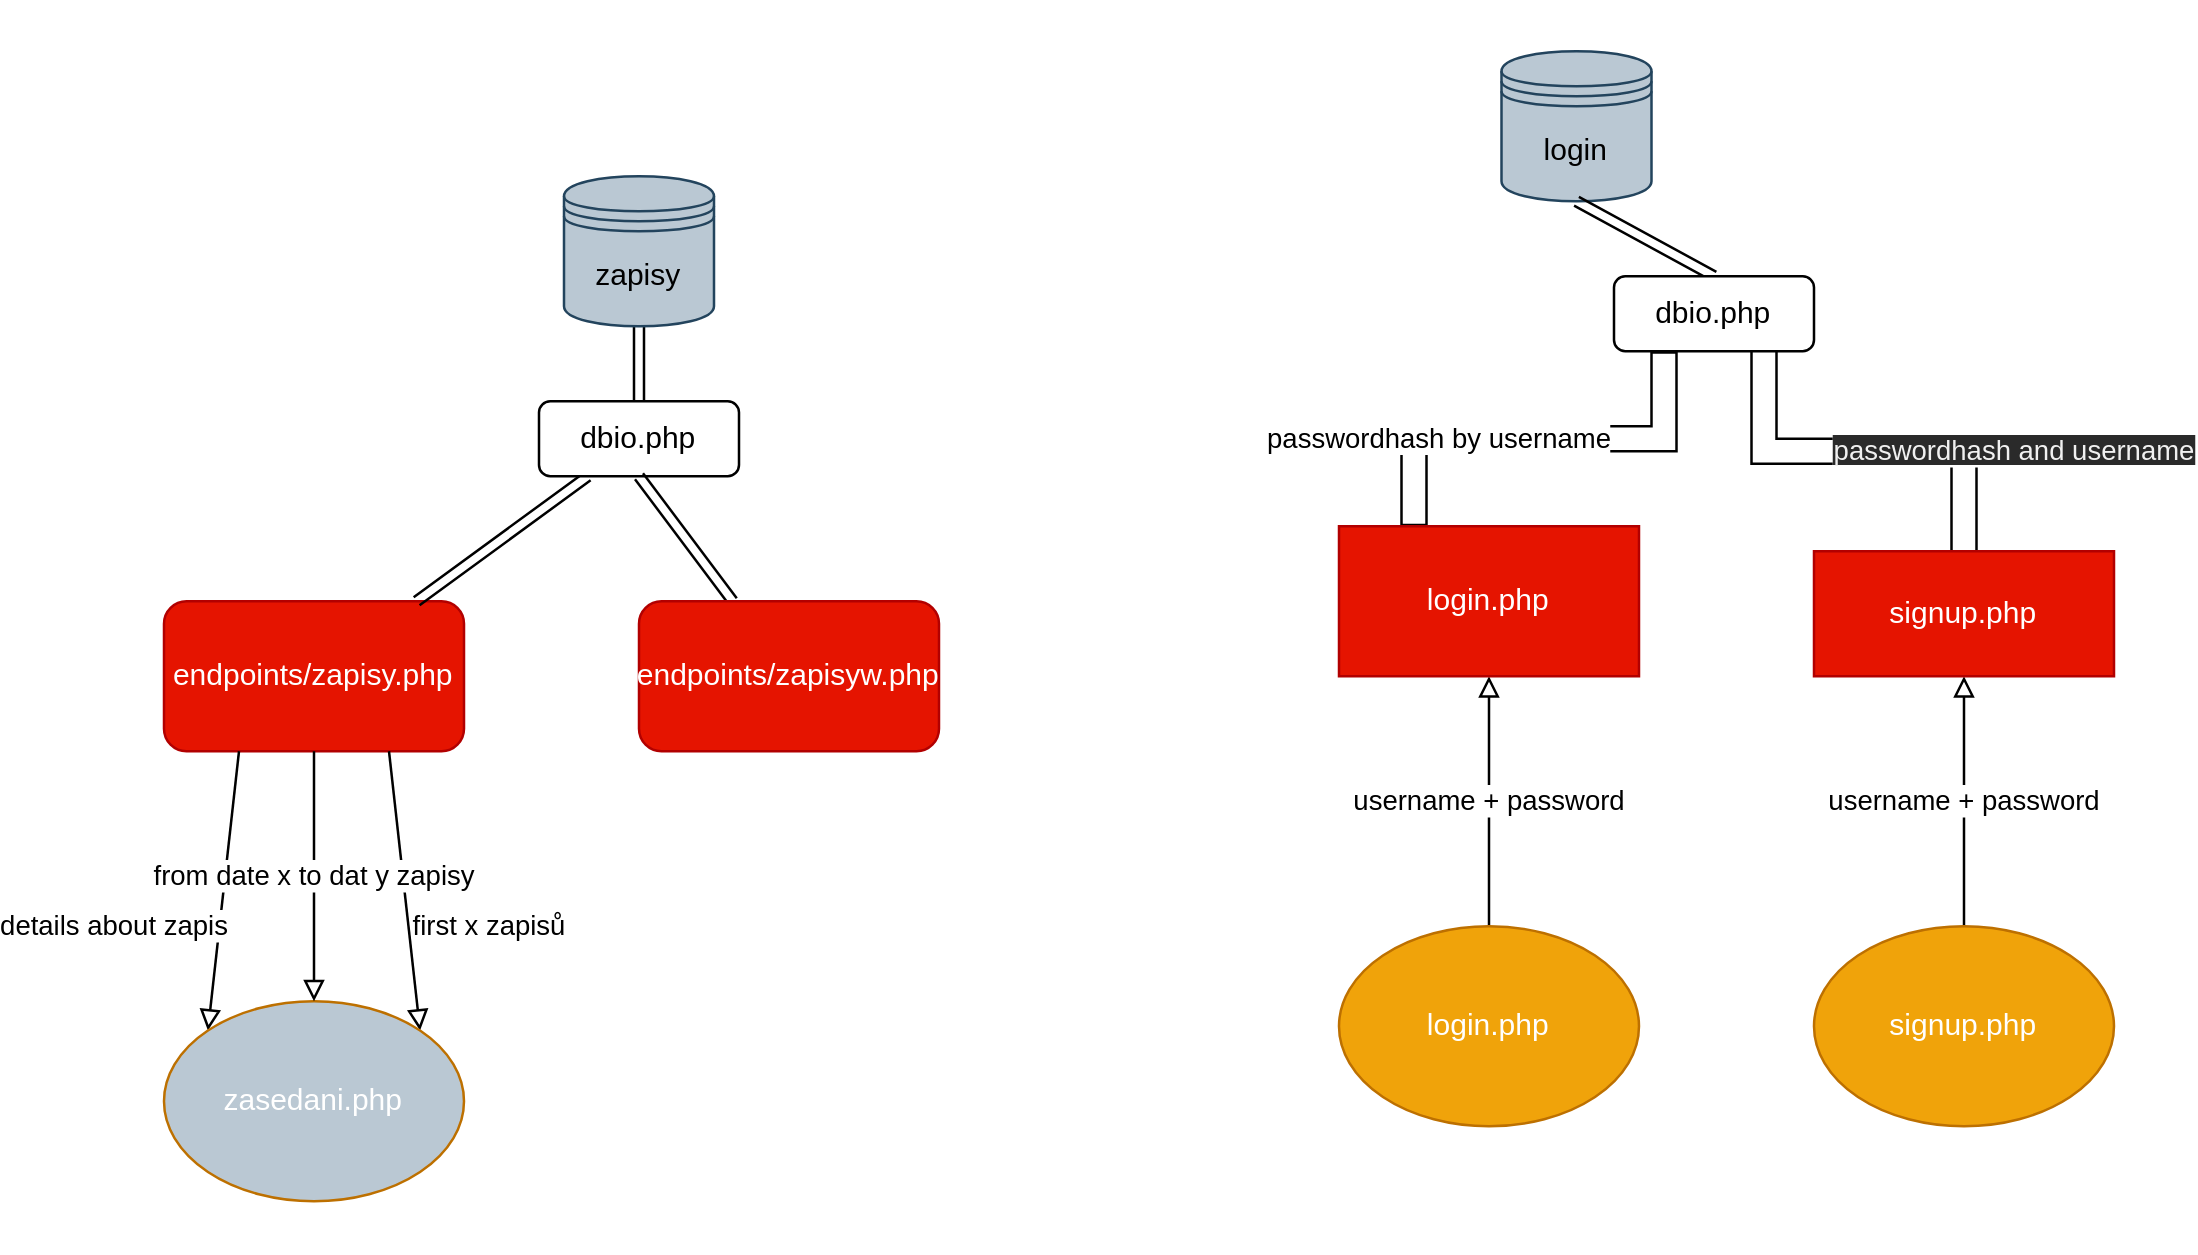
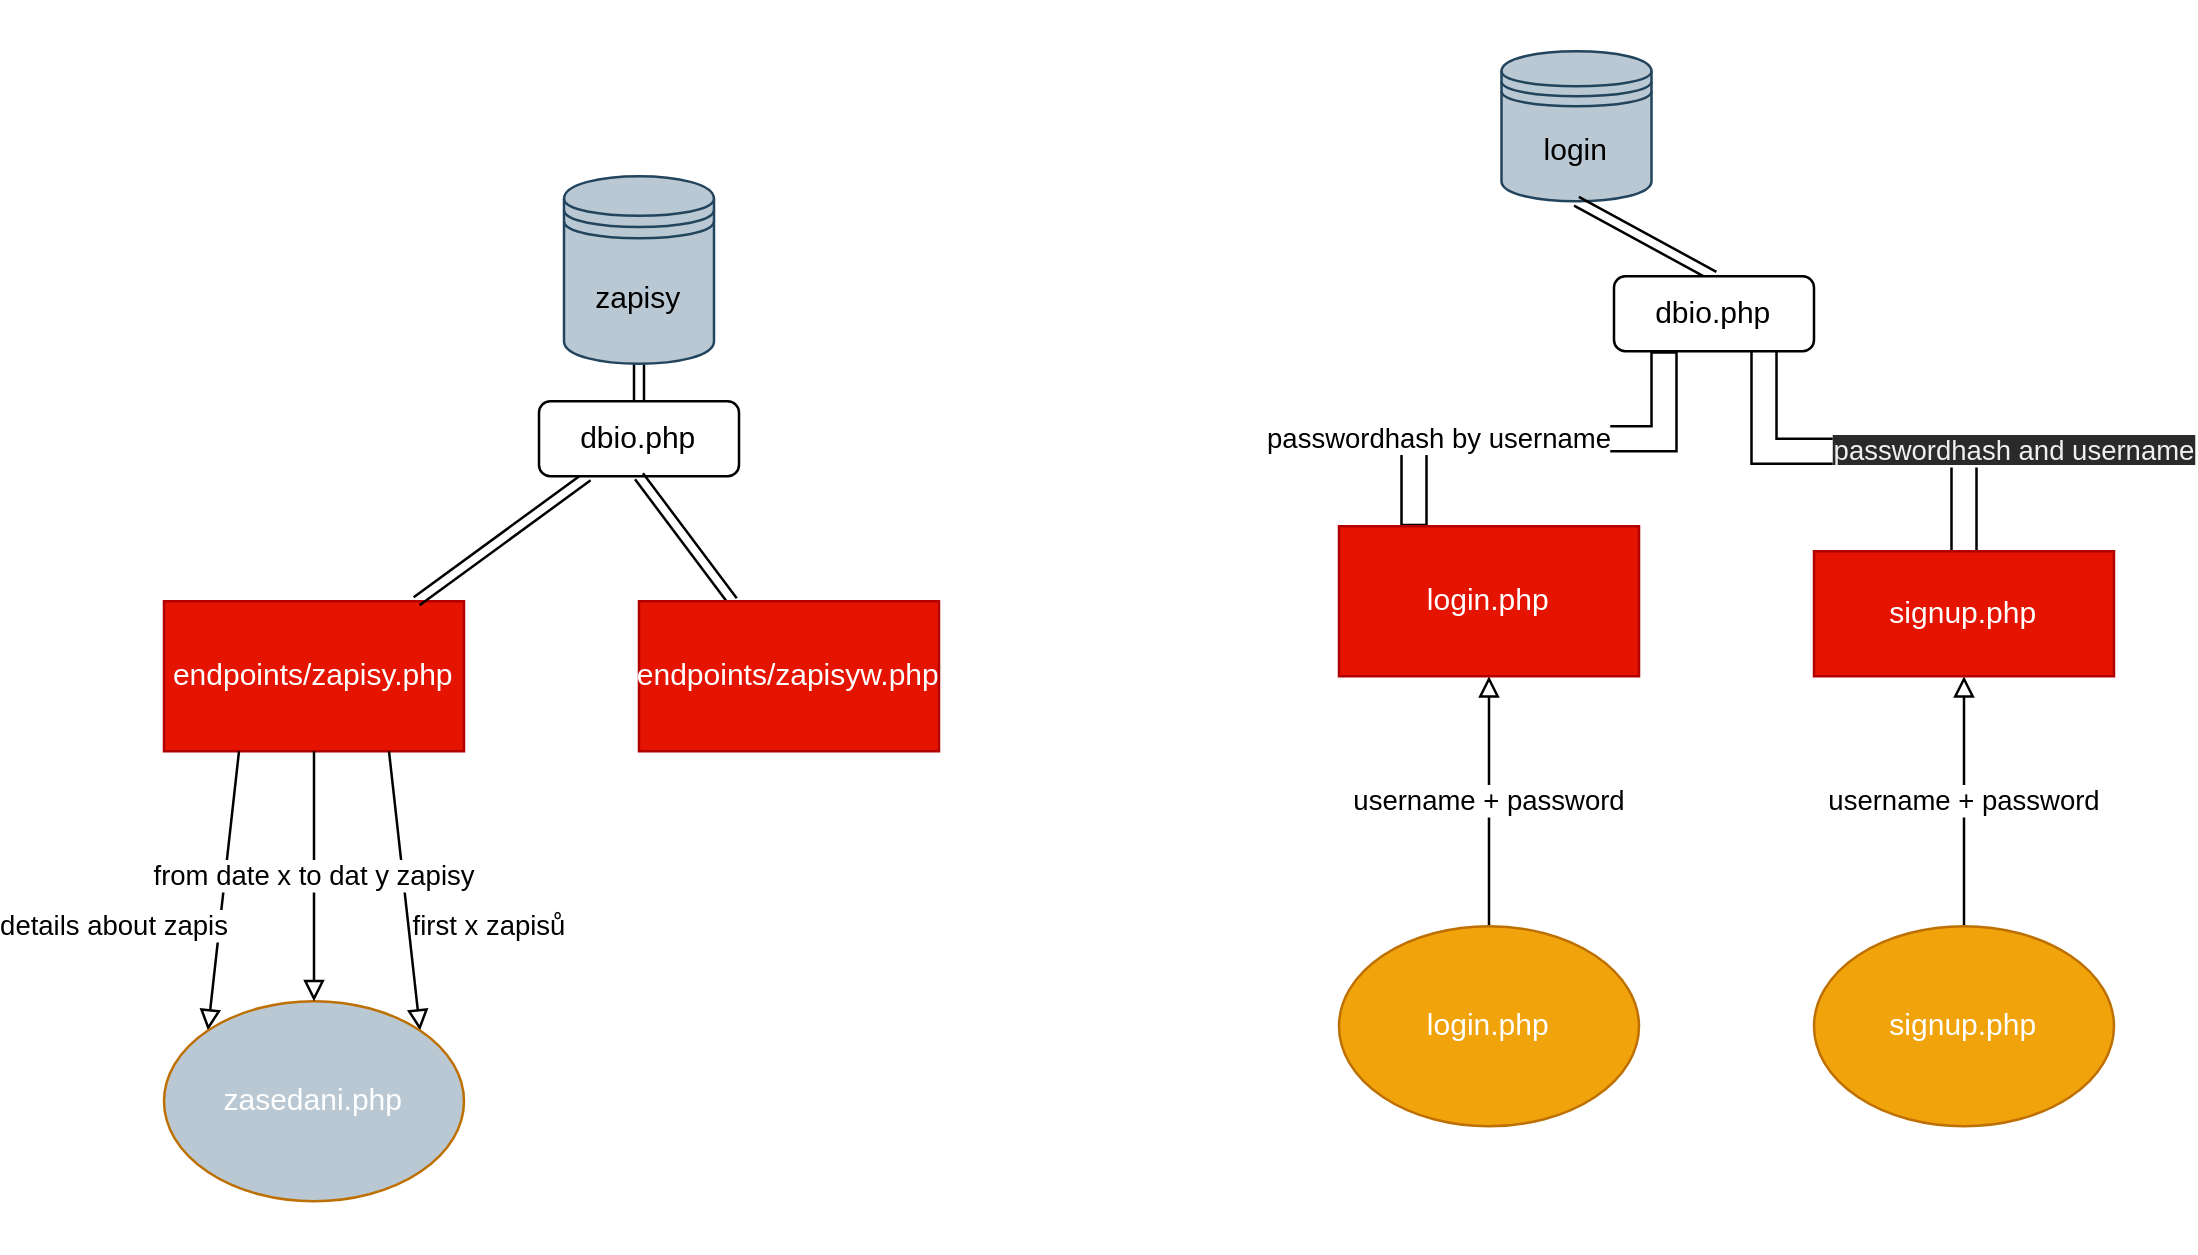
node "zapisy": size 150x150 -> 150x188
node "endpoints/zapisy.php": shape rounded rectangle -> rectangle
node "endpoints/zapisyw.php": shape rounded rectangle -> rectangle
